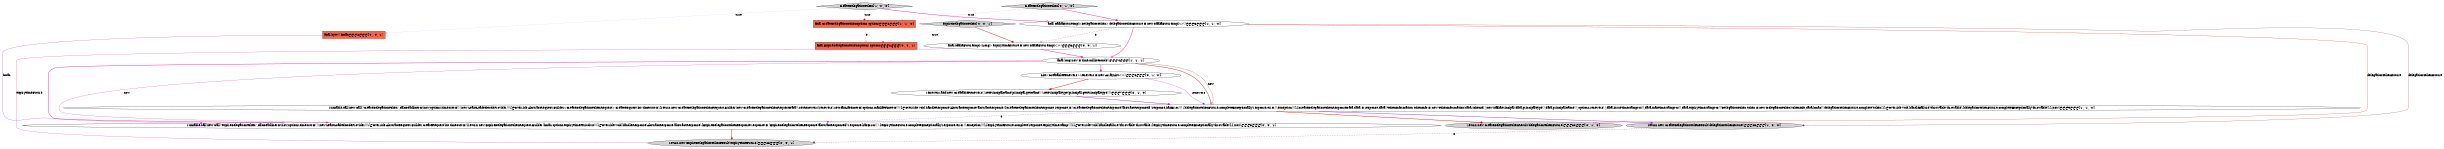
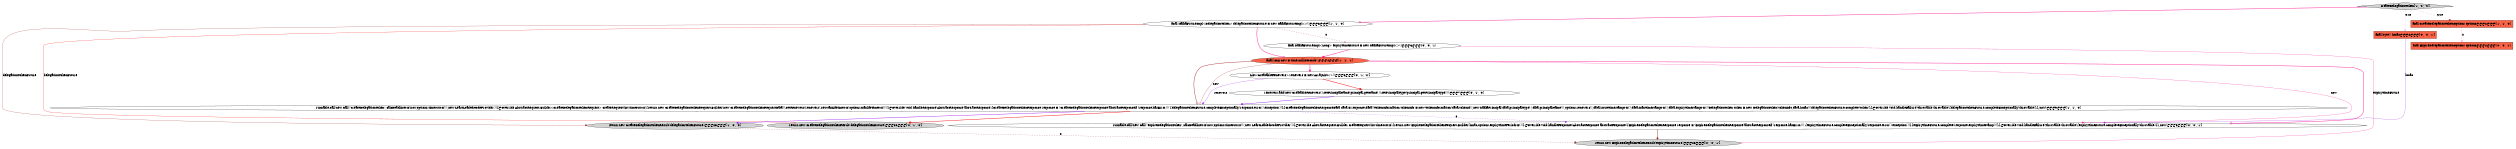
node "createDelegationToken['0', '1', '0']": removed
node "expireDelegationToken['0', '0', '1']": removed
node "final long now = time.milliseconds()@@@4@@@['1', '1', '1']": fillcolor white -> tomato
